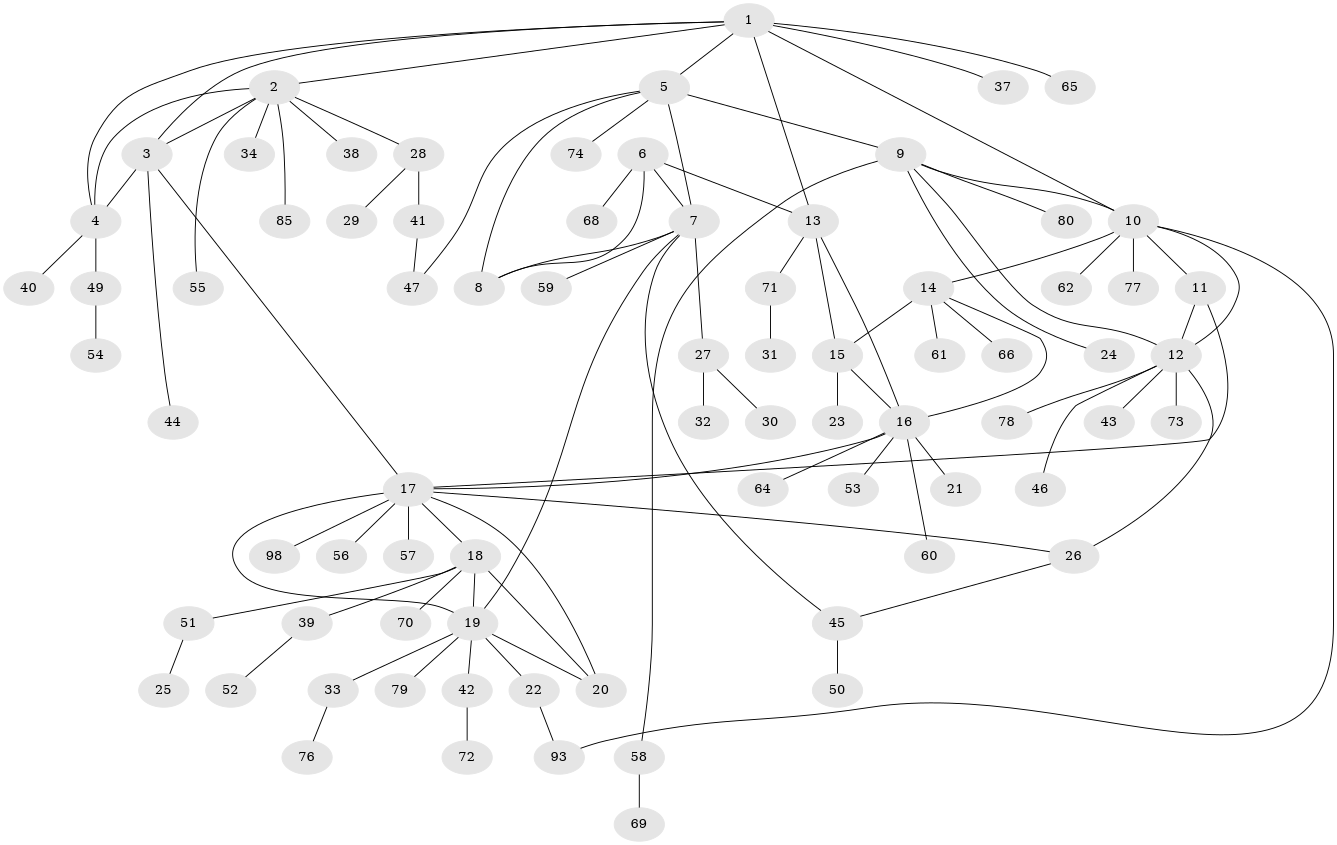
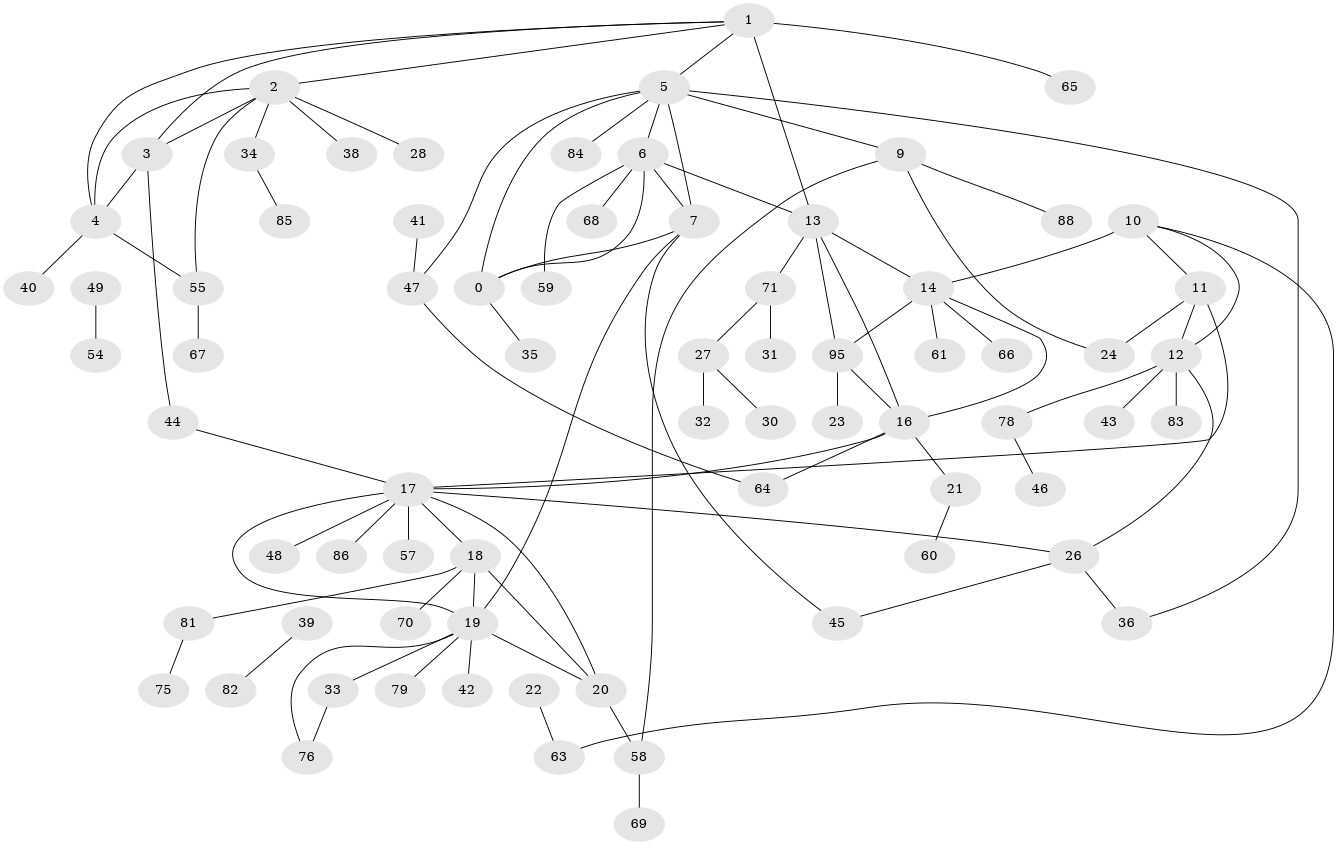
node "37": removed
edge "5" -- "6": added
edge "1" -- "10": removed
edge "2" -- "85": now "34" -- "85"
node "74": label "74" -> "84"
edge "9" -- "10": removed
edge "28" -- "41": removed
node "29": removed
node "80": label "80" -> "88"
edge "4" -- "49": now "4" -- "55"
edge "7" -- "59": now "6" -- "59"
edge "13" -- "14": added
node "8": label "8" -> "0"
edge "7" -- "27": now "71" -- "27"
edge "9" -- "12": removed
node "62": removed
node "77": removed
edge "3" -- "17": now "44" -- "17"
edge "11" -- "24": added
node "67": added
node "35": added
node "15": label "15" -> "95"
edge "12" -- "46": now "78" -- "46"
edge "47" -- "64": added
node "73": label "73" -> "83"
node "53": removed
edge "16" -- "60": now "21" -- "60"
node "98": label "98" -> "48"
node "56": label "56" -> "86"
edge "18" -- "39": removed
node "51": label "51" -> "81"
node "36": added
edge "19" -- "22": now "19" -- "76"
node "25": label "25" -> "75"
node "52": label "52" -> "82"
node "50": removed
edge "20" -- "58": added
node "72": removed
node "93": label "93" -> "63"
